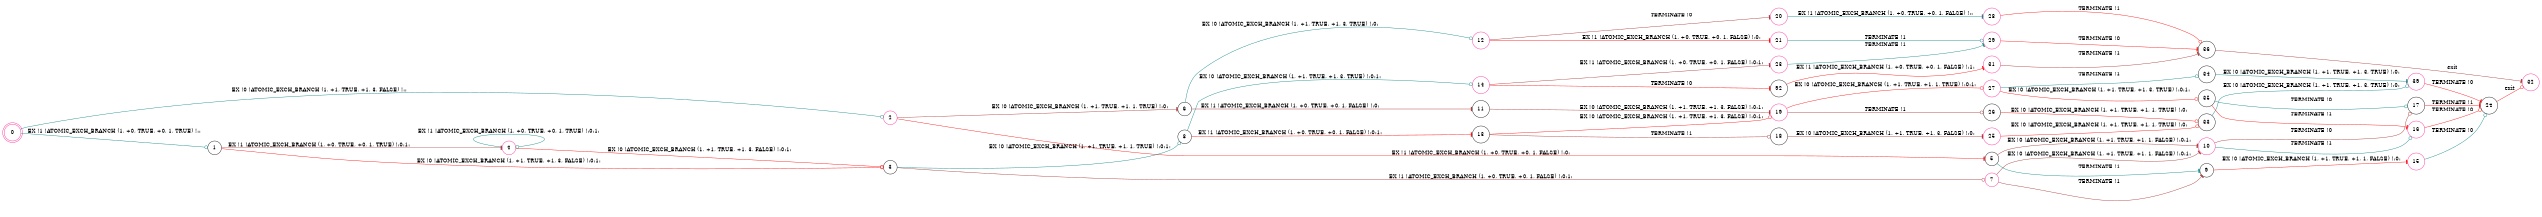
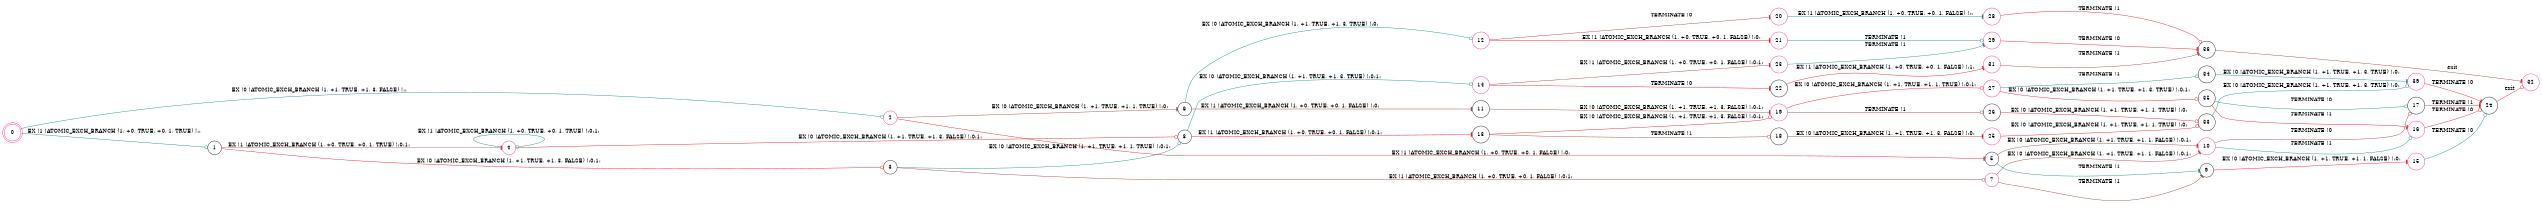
node "92": label "92" -> "22"
edge "4" -> "3": now "4" -> "8"
